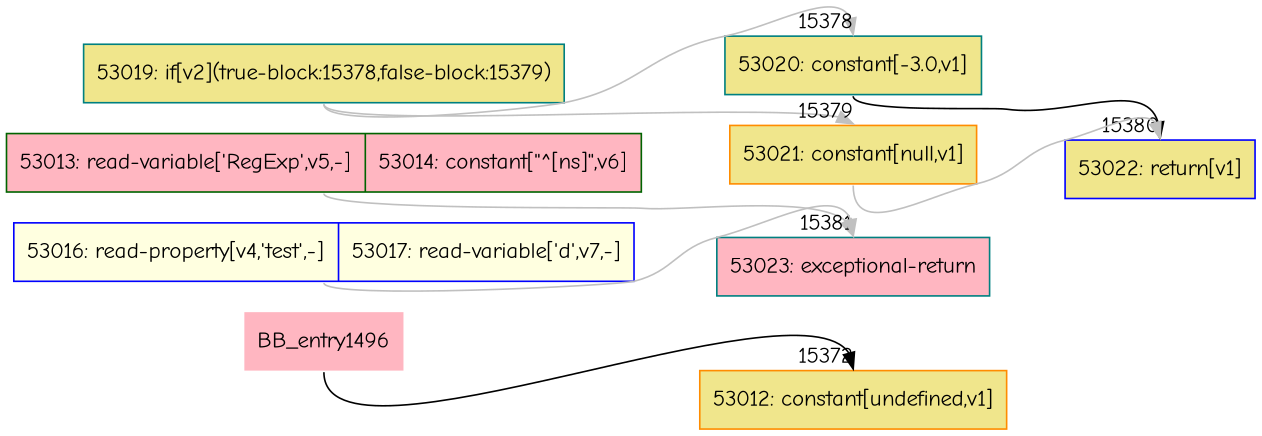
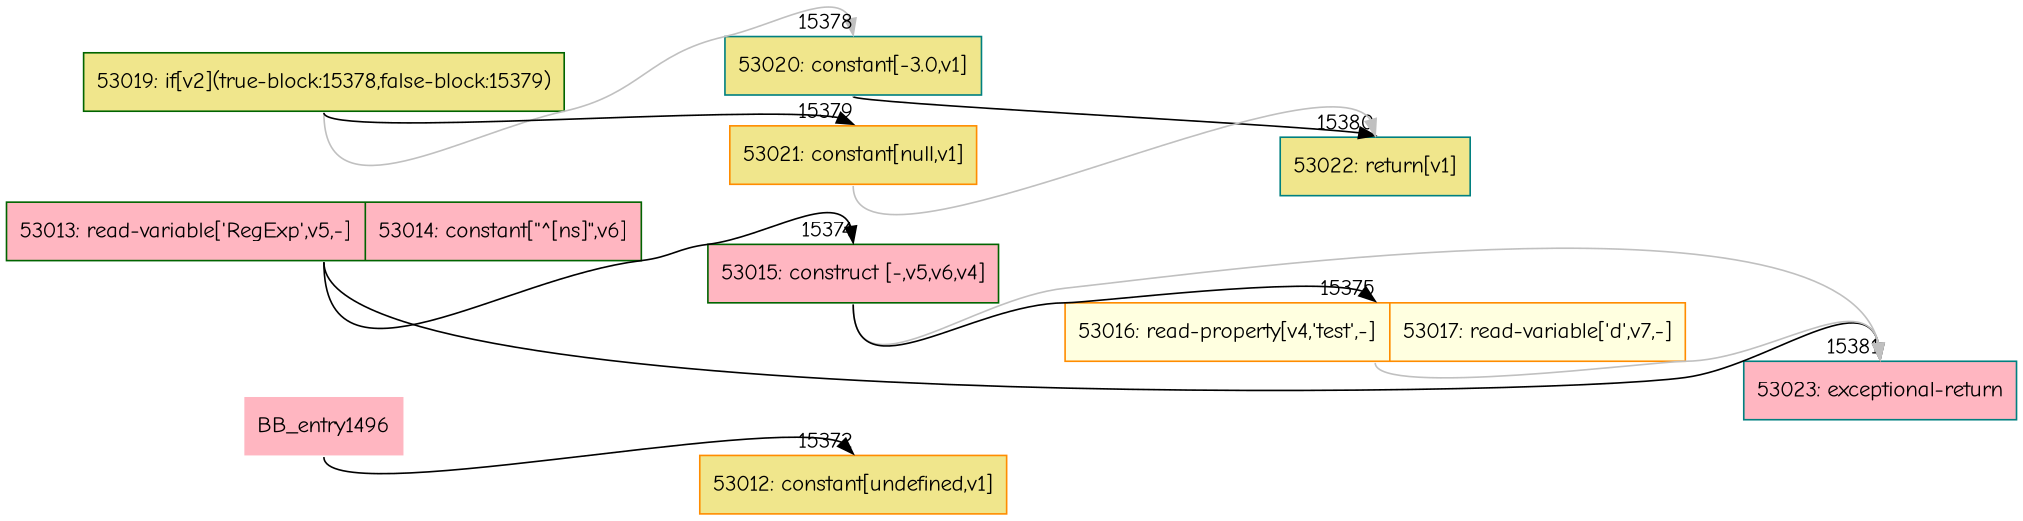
node "53019: if[v2](true-block:15378,false-block:15379)": color teal -> darkgreen
edge "53019: if[v2](true-block:15378,false-block:15379)" -> "53021: constant[null,v1]": color gray -> black
node "53022: return[v1]": color blue -> teal
edge "53013: read-variable['RegExp',v5,-]" -> "53023: exceptional-return": color gray -> black
node "53016: read-property[v4,'test',-]": color blue -> darkorange
node "53015: construct [-,v5,v6,v4]": added
